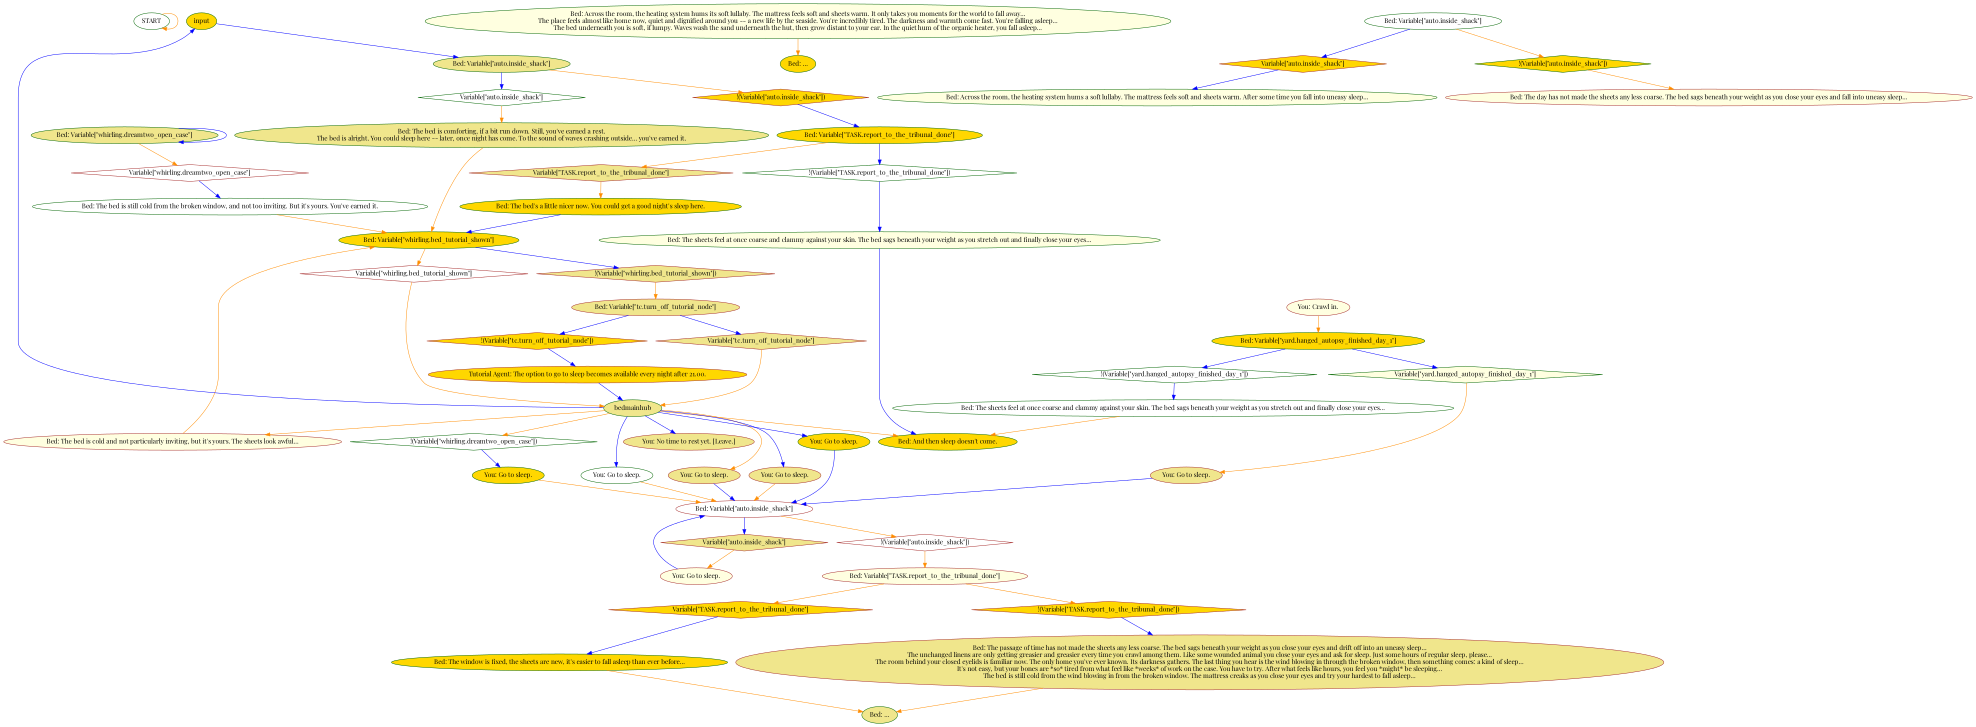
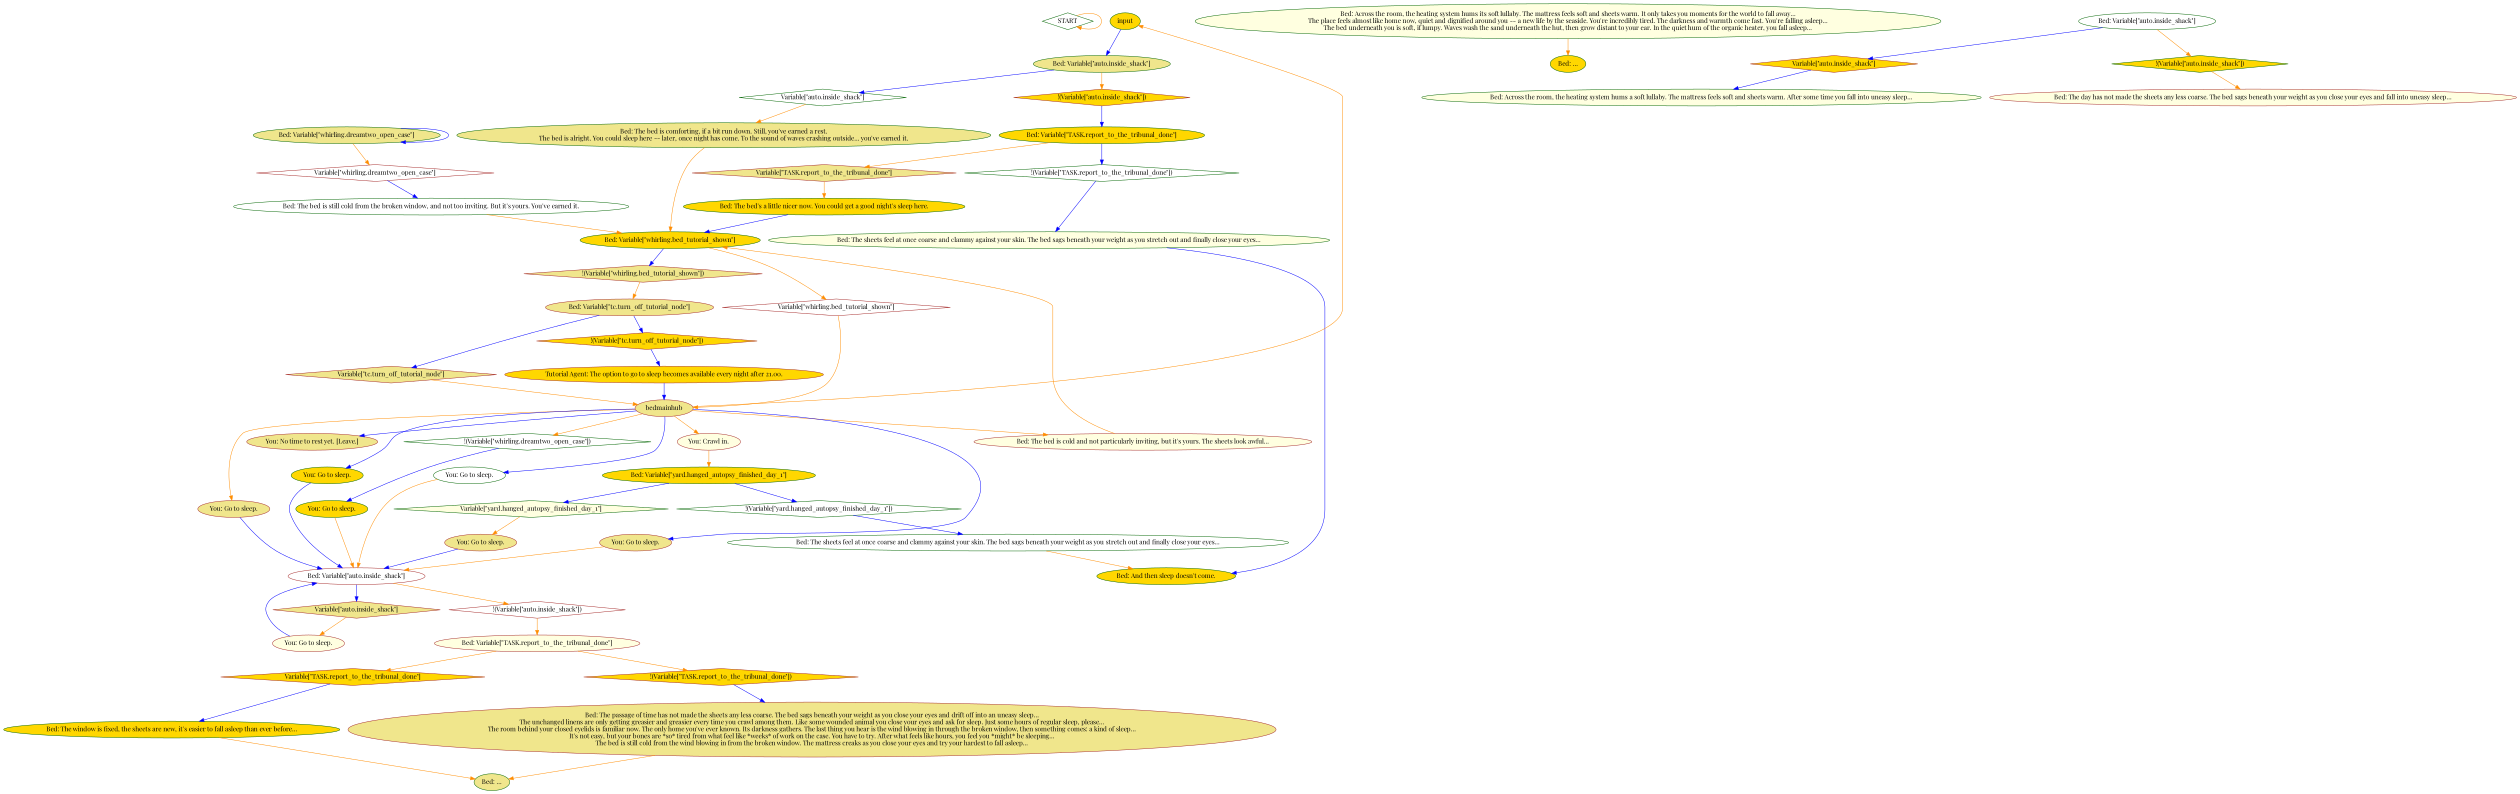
node "START": shape ellipse -> diamond
edge "bedmainhub" -> "input": color blue -> darkorange
node "bedmainhub": color darkgreen -> brown
edge "bedmainhub" -> "Bed: And then sleep doesn't come.": now "bedmainhub" -> "You: Crawl in."
